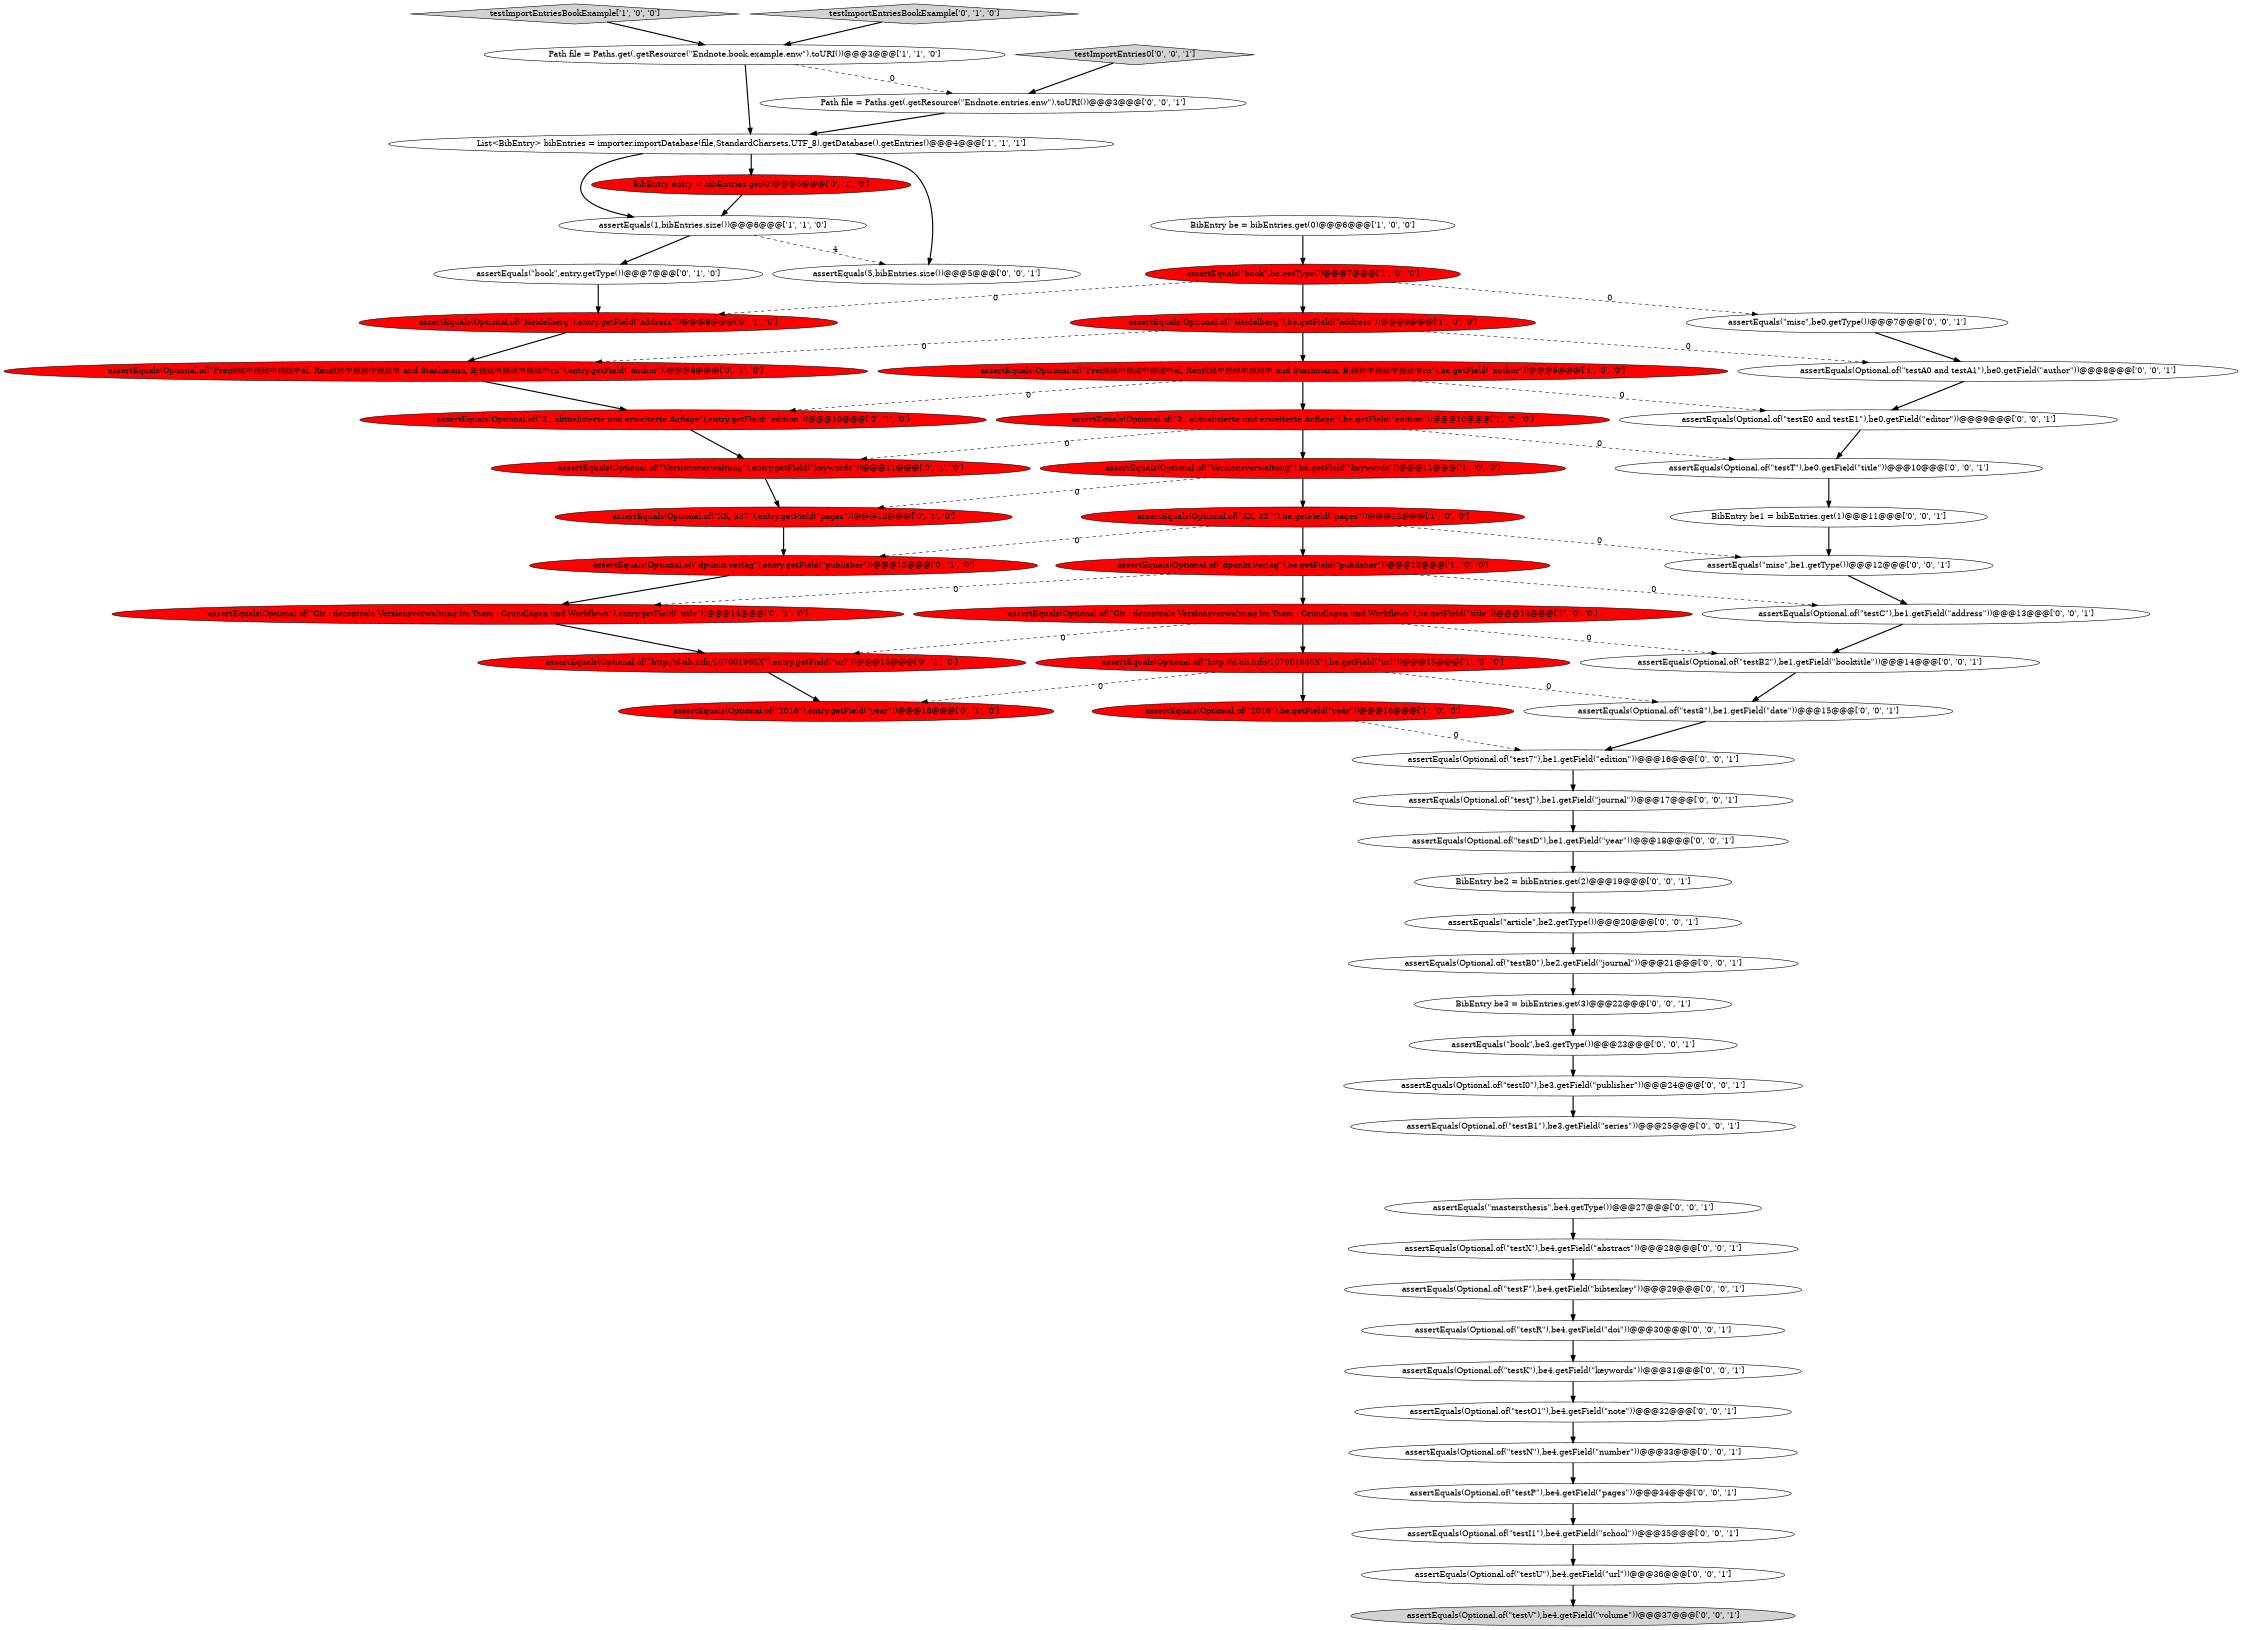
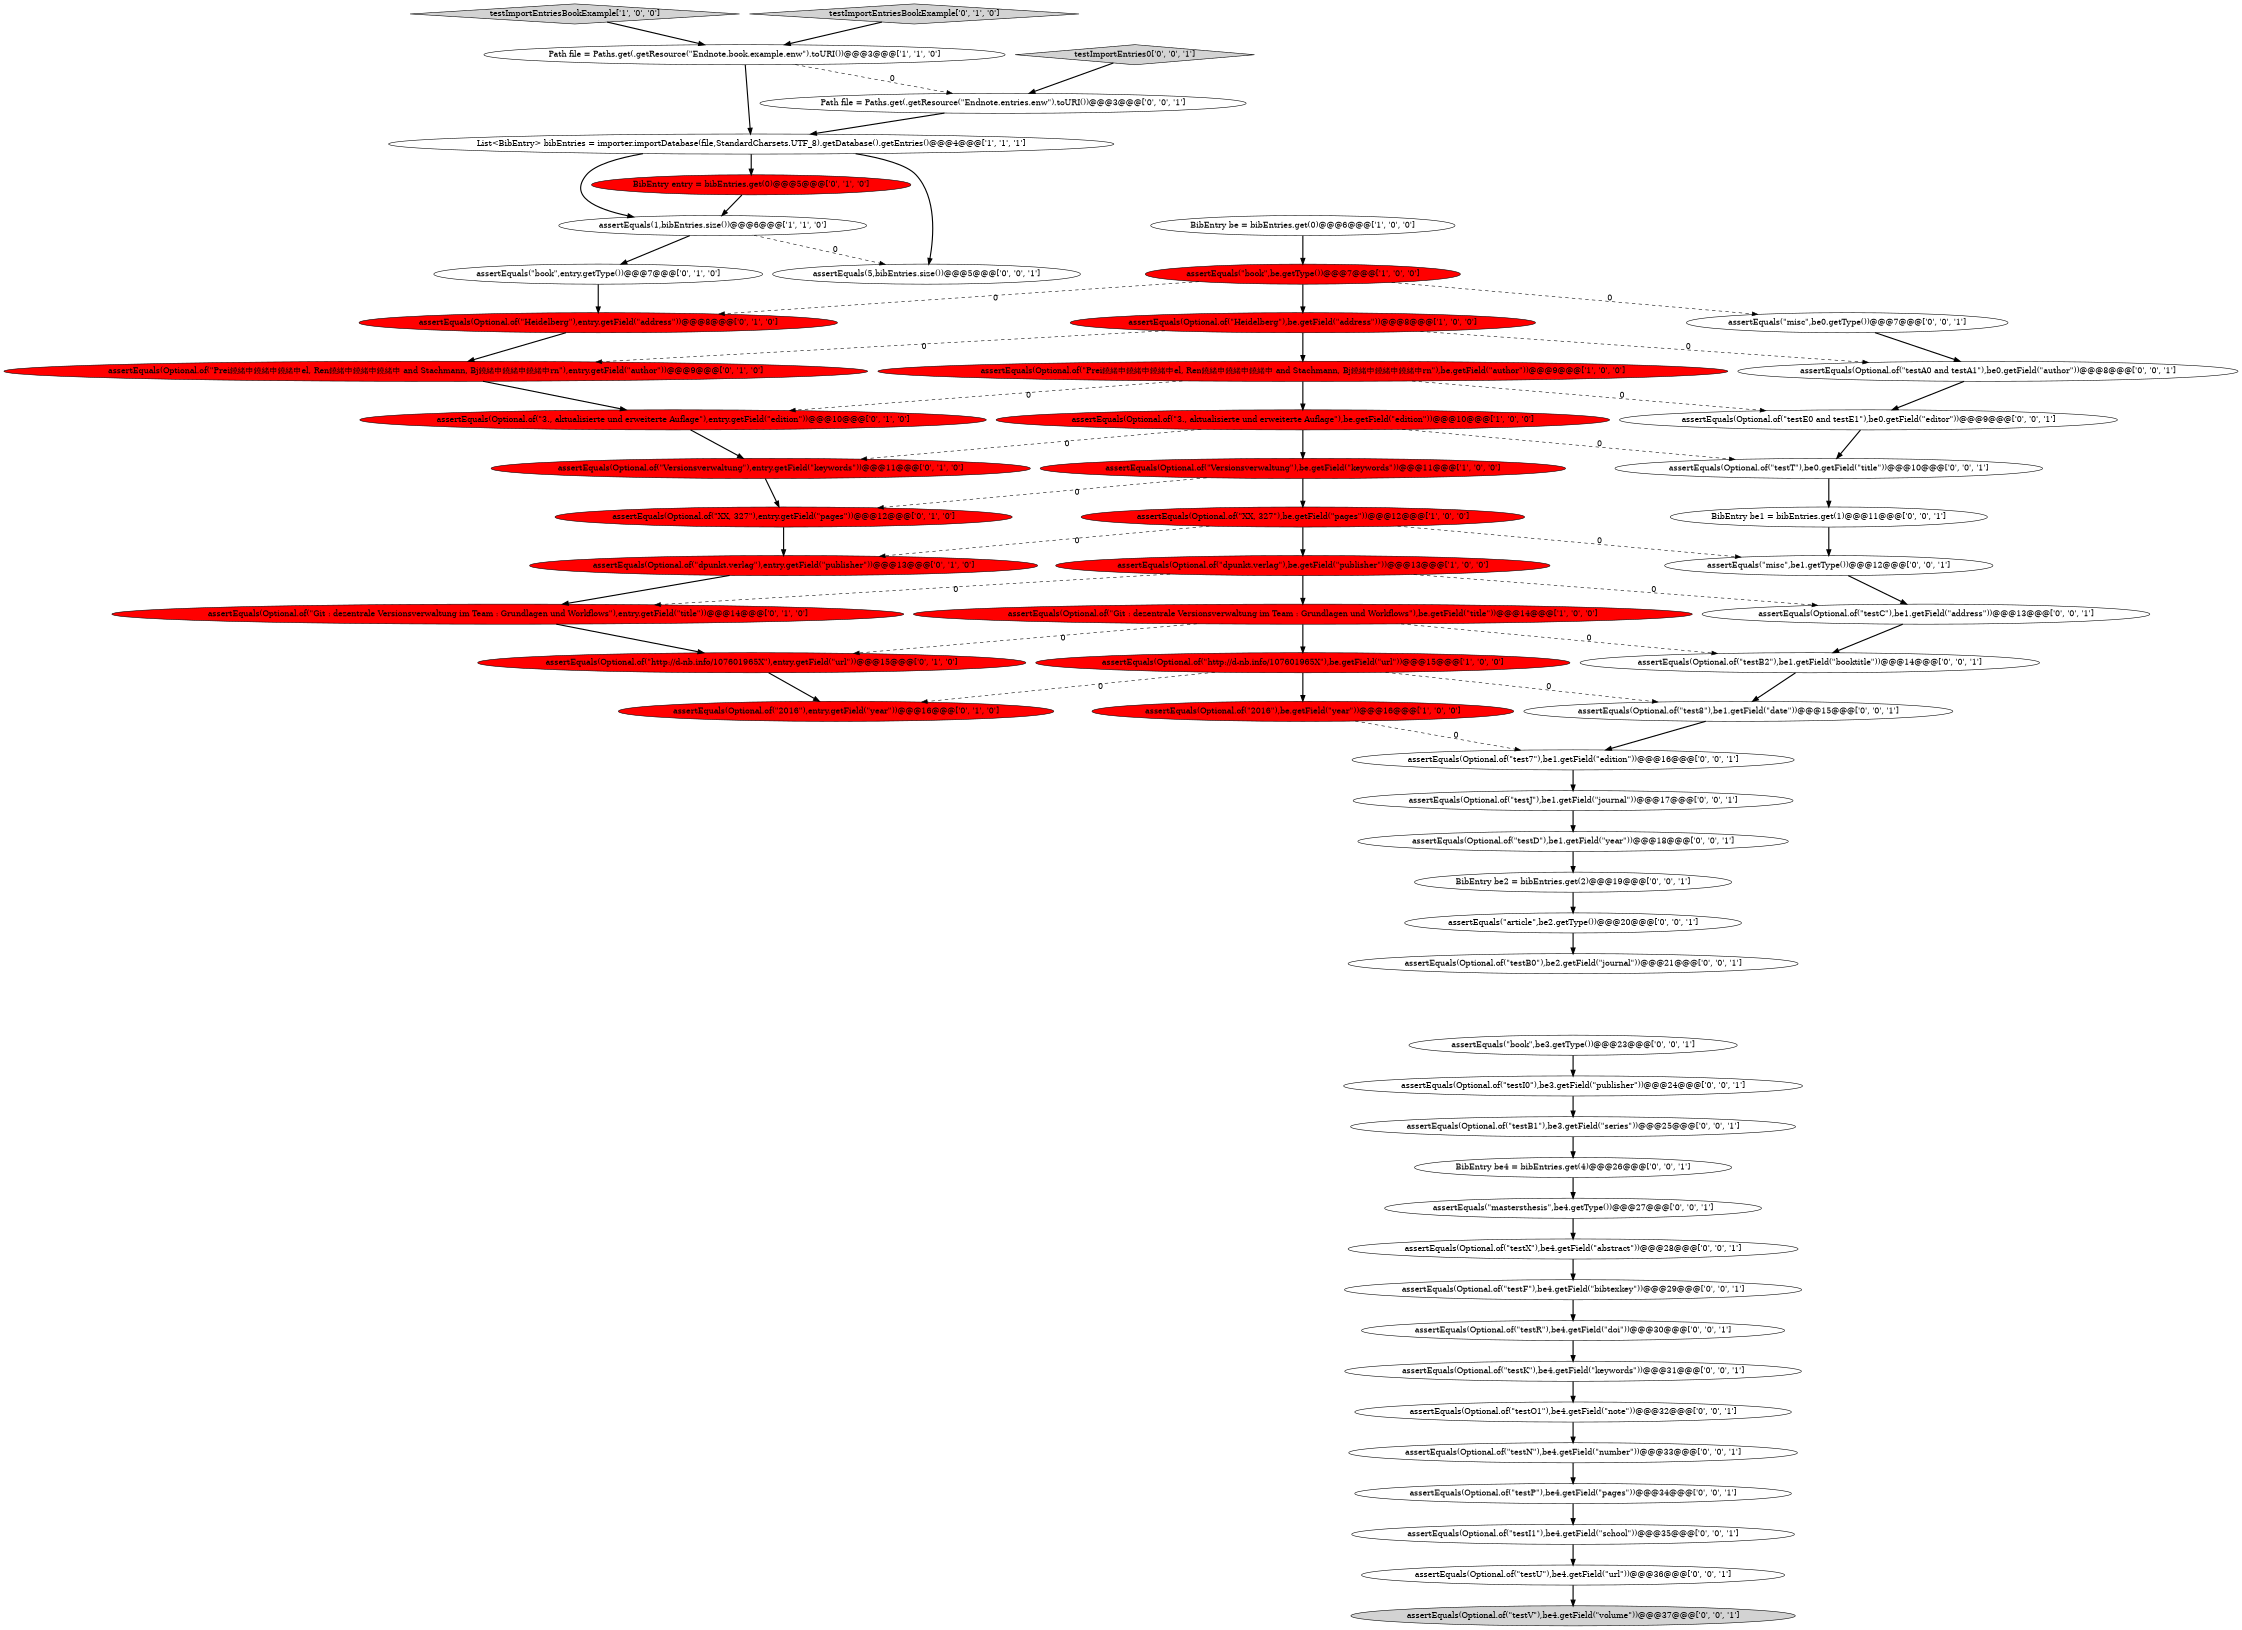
edge "assertEquals(1,bibEntries.size())@@@6@@@['1', '1', '0']" -> "assertEquals(5,bibEntries.size())@@@5@@@['0', '0', '1']": label "4" -> "0"
node "BibEntry be3 = bibEntries.get(3)@@@22@@@['0', '0', '1']": removed
node "BibEntry be4 = bibEntries.get(4)@@@26@@@['0', '0', '1']": added
